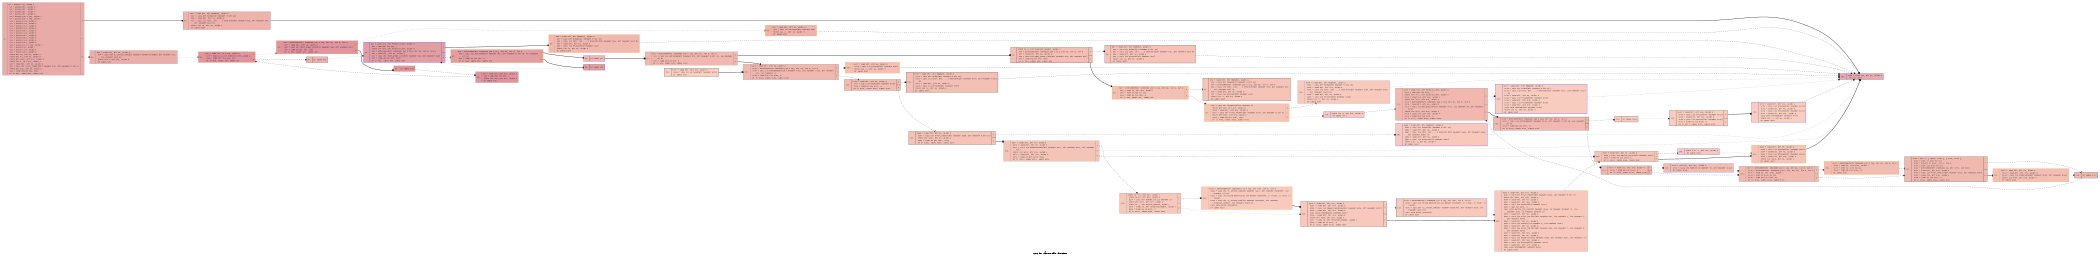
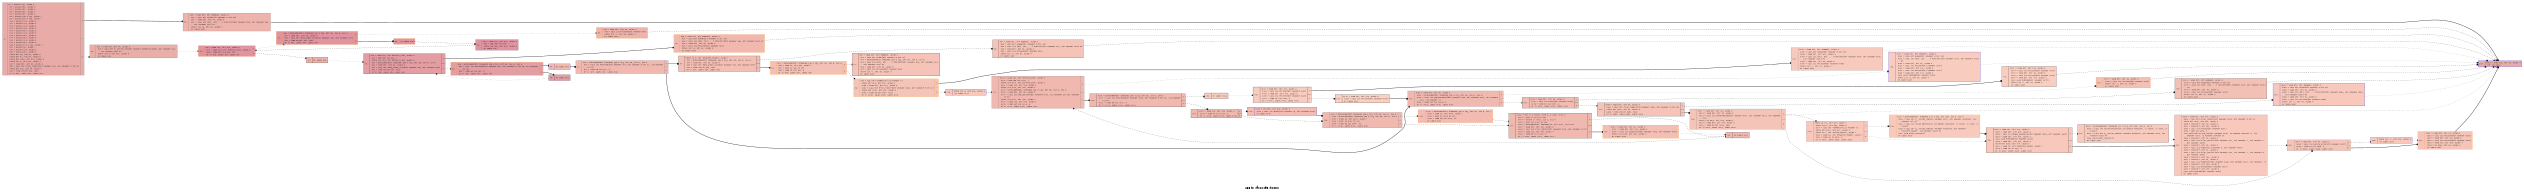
edge "166:" -> "178:": added
edge "98:" -> "103:": style dashed -> bold
node "172:": color blue -> black
edge "137:" -> "140:": style dotted -> bold
